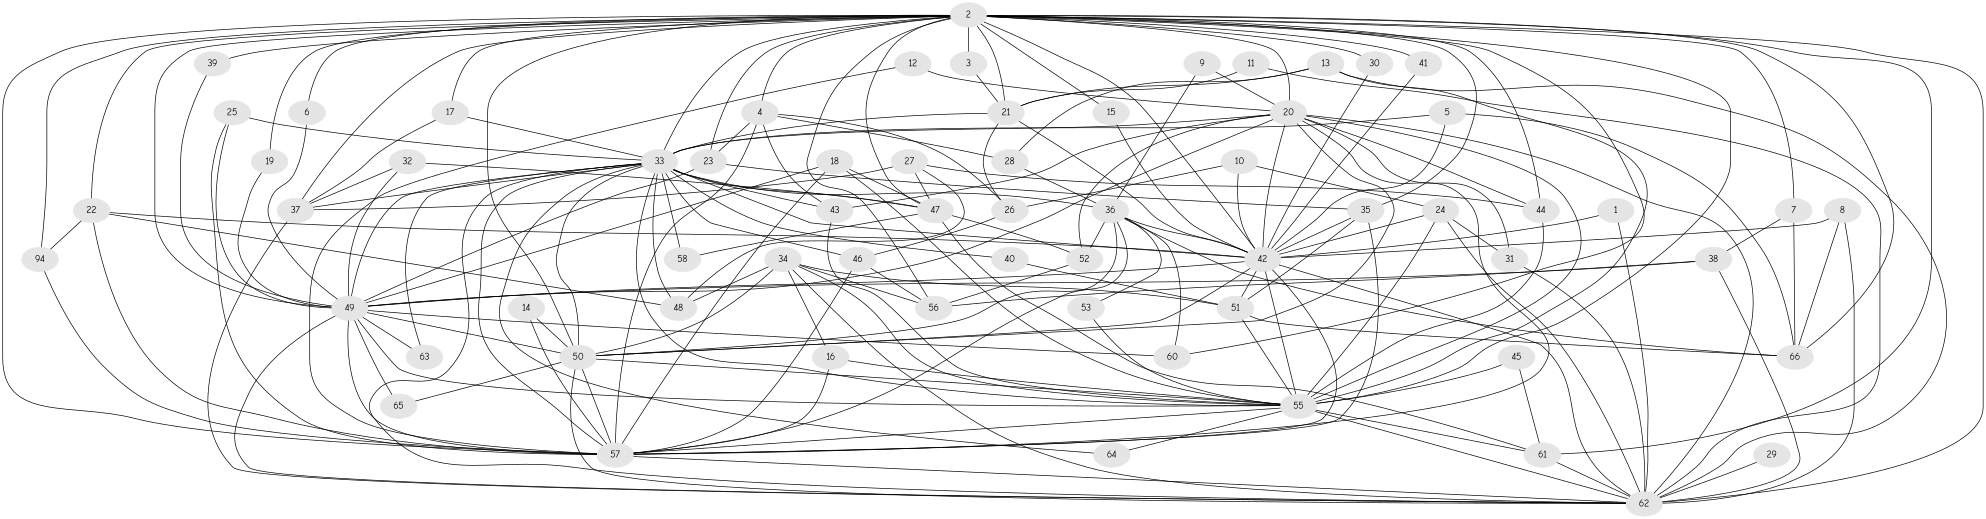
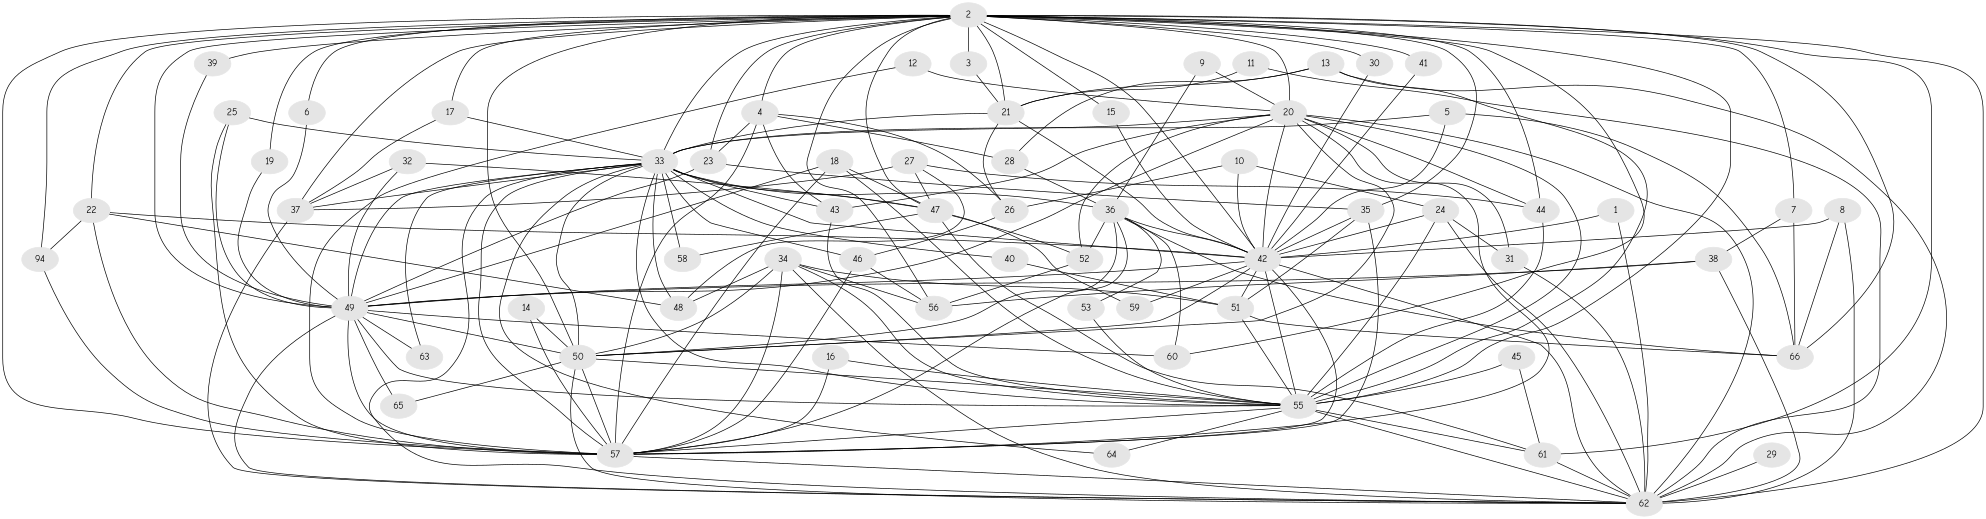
edge "34" -- "16": now "34" -- "57"
node "59": added
